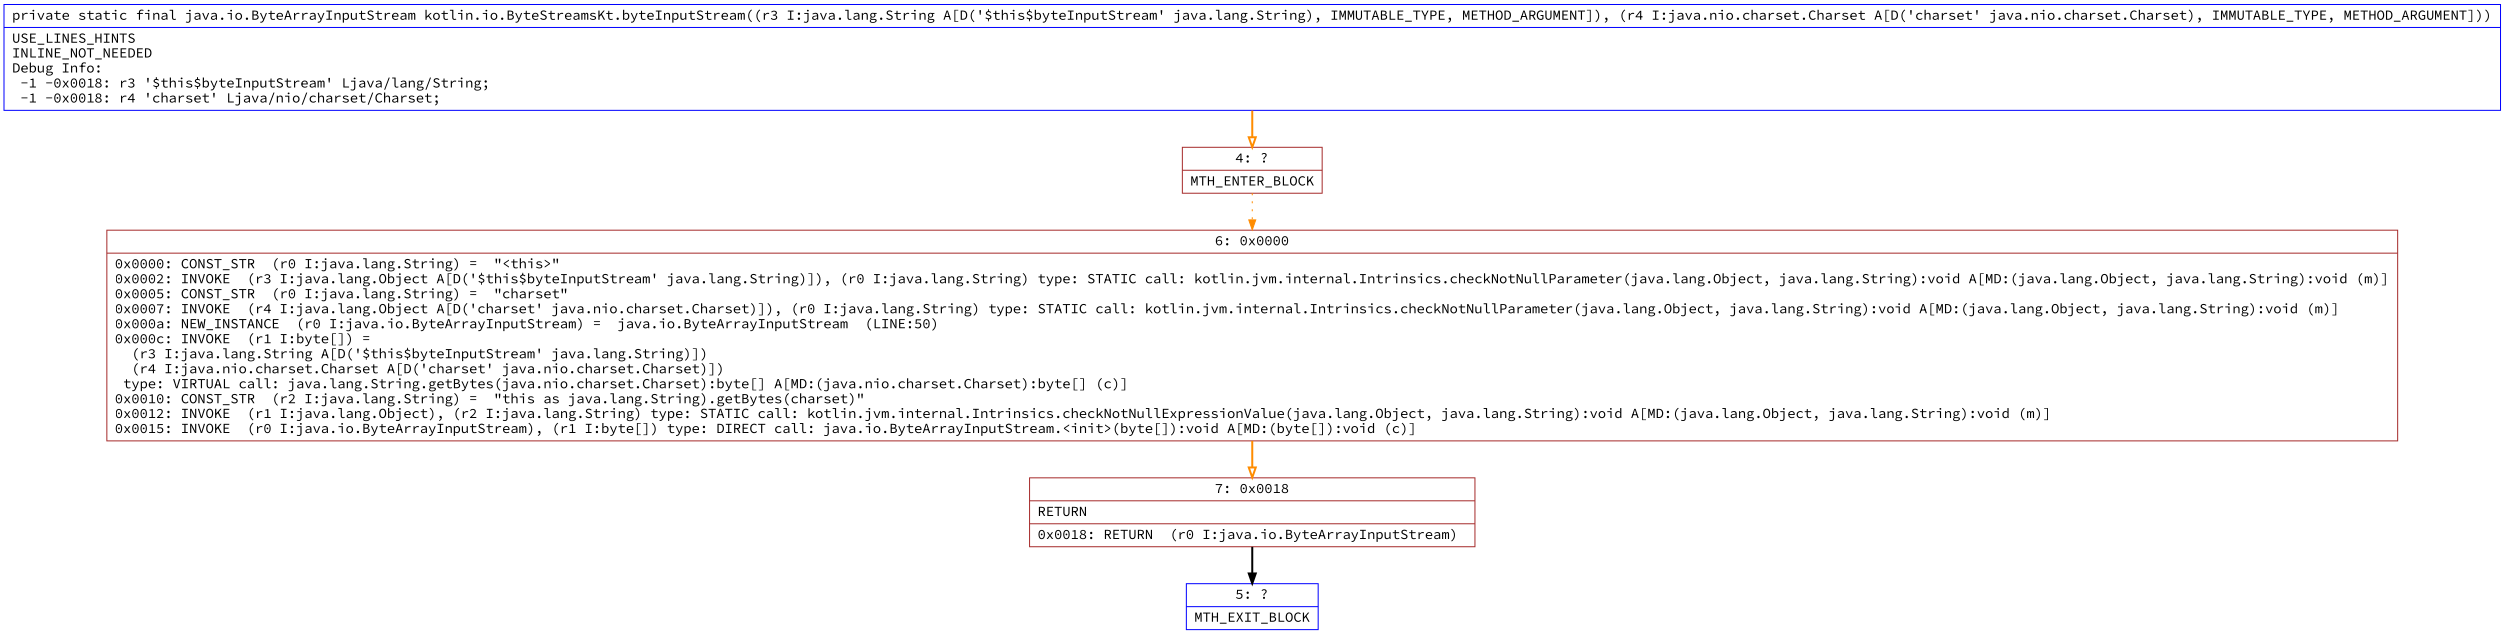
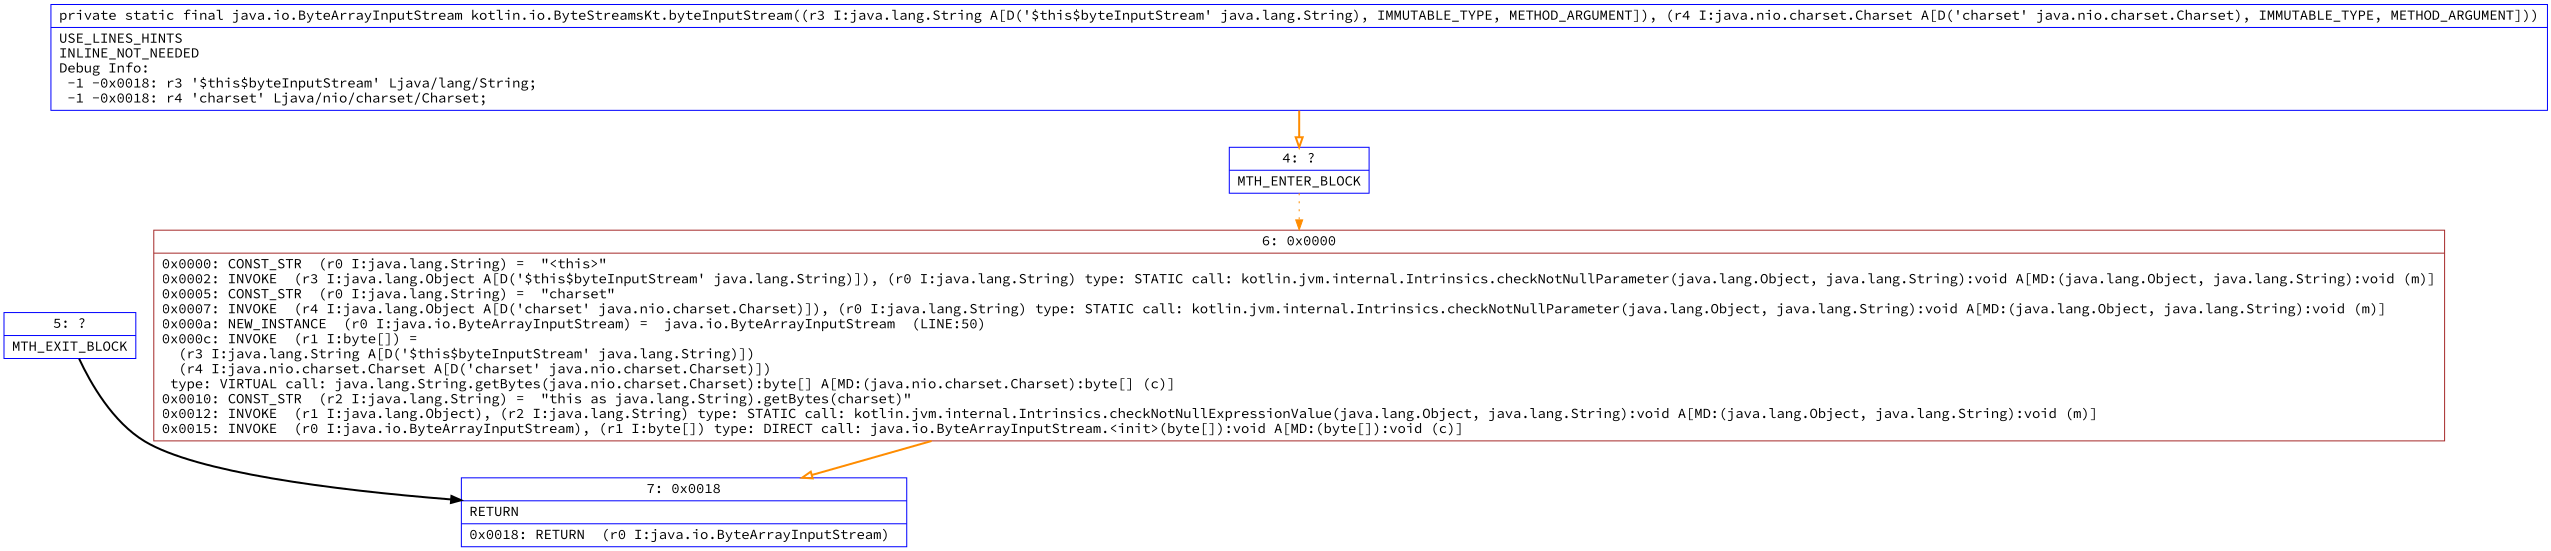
node "4: ?": color brown -> blue
node "7: 0x0018": color brown -> blue
edge "7: 0x0018" -> "5: ?": reversed
